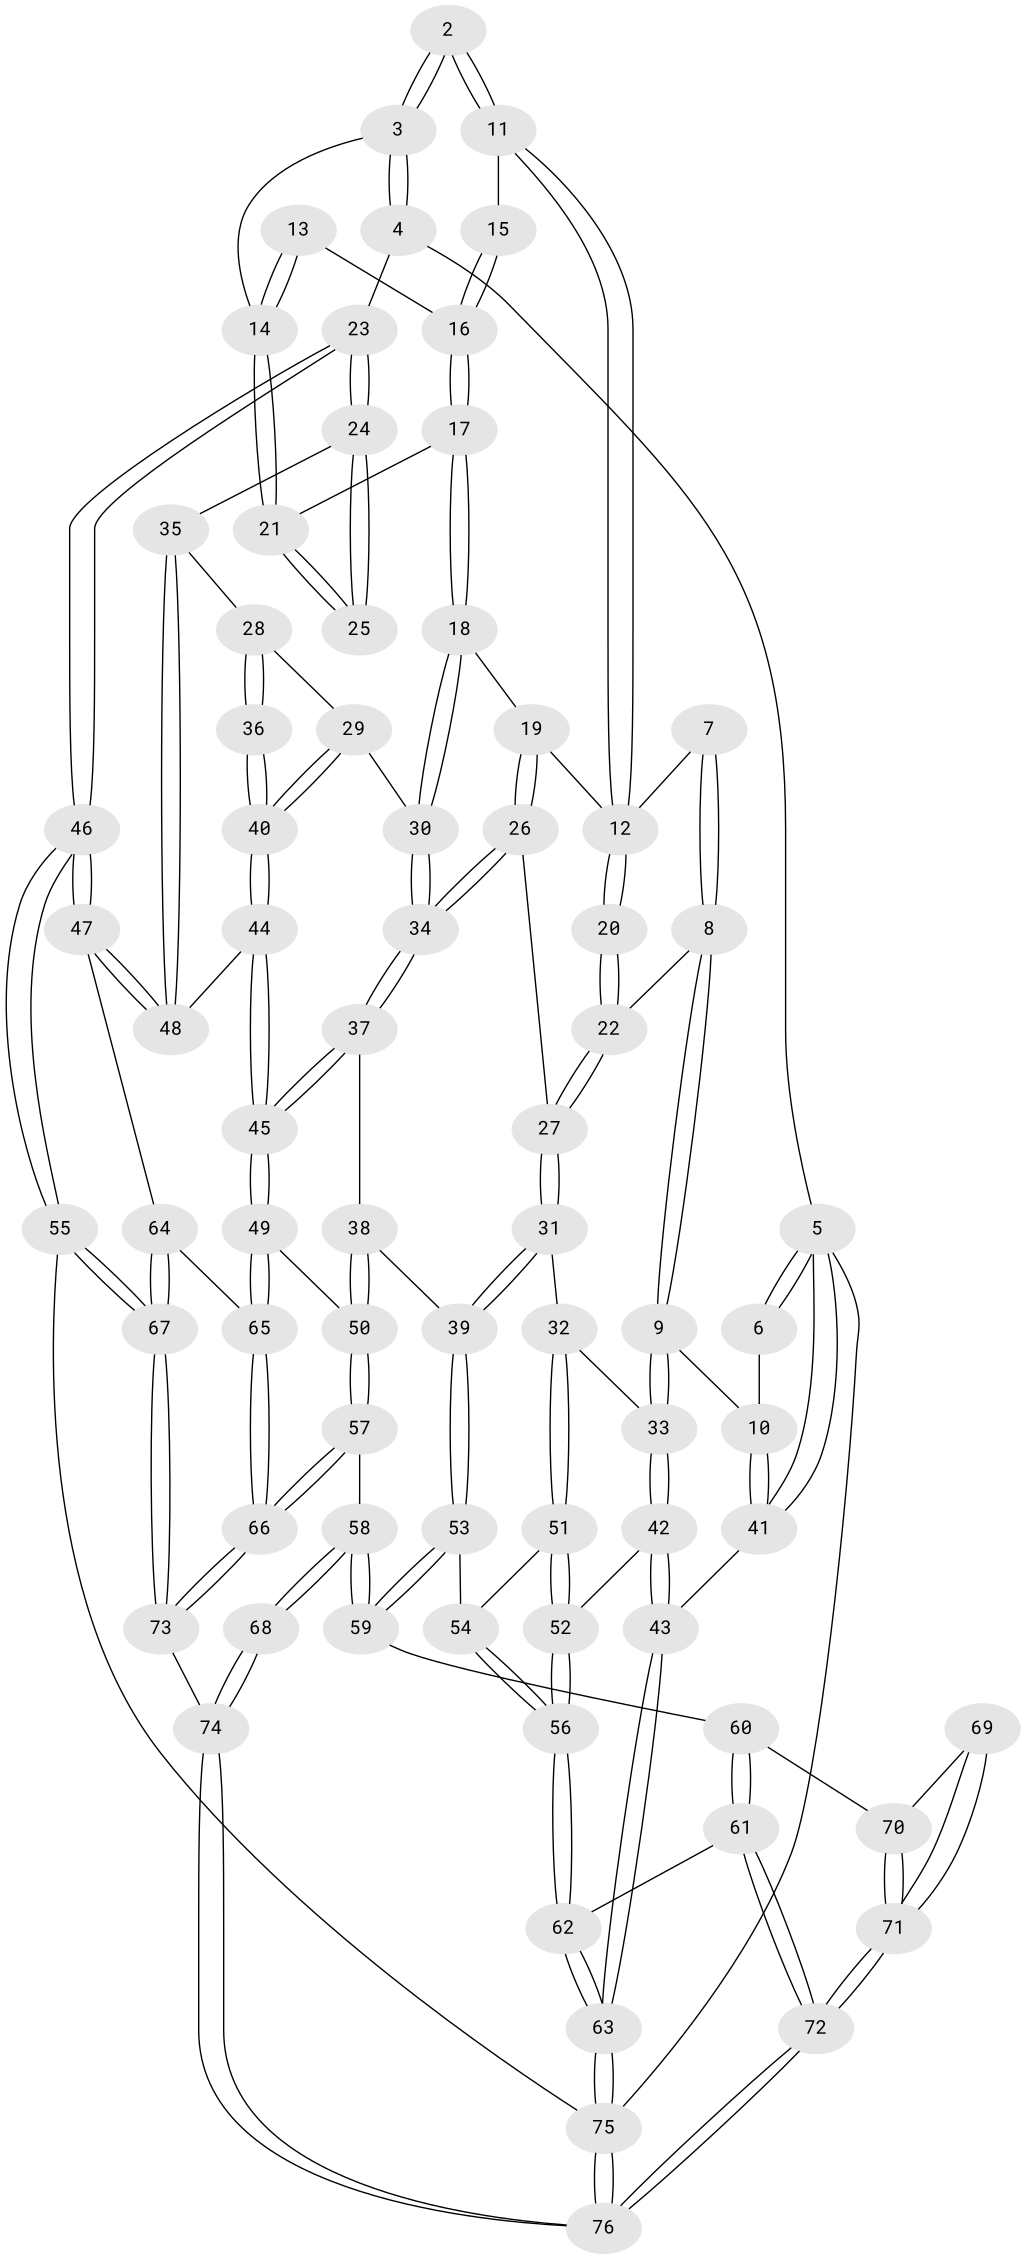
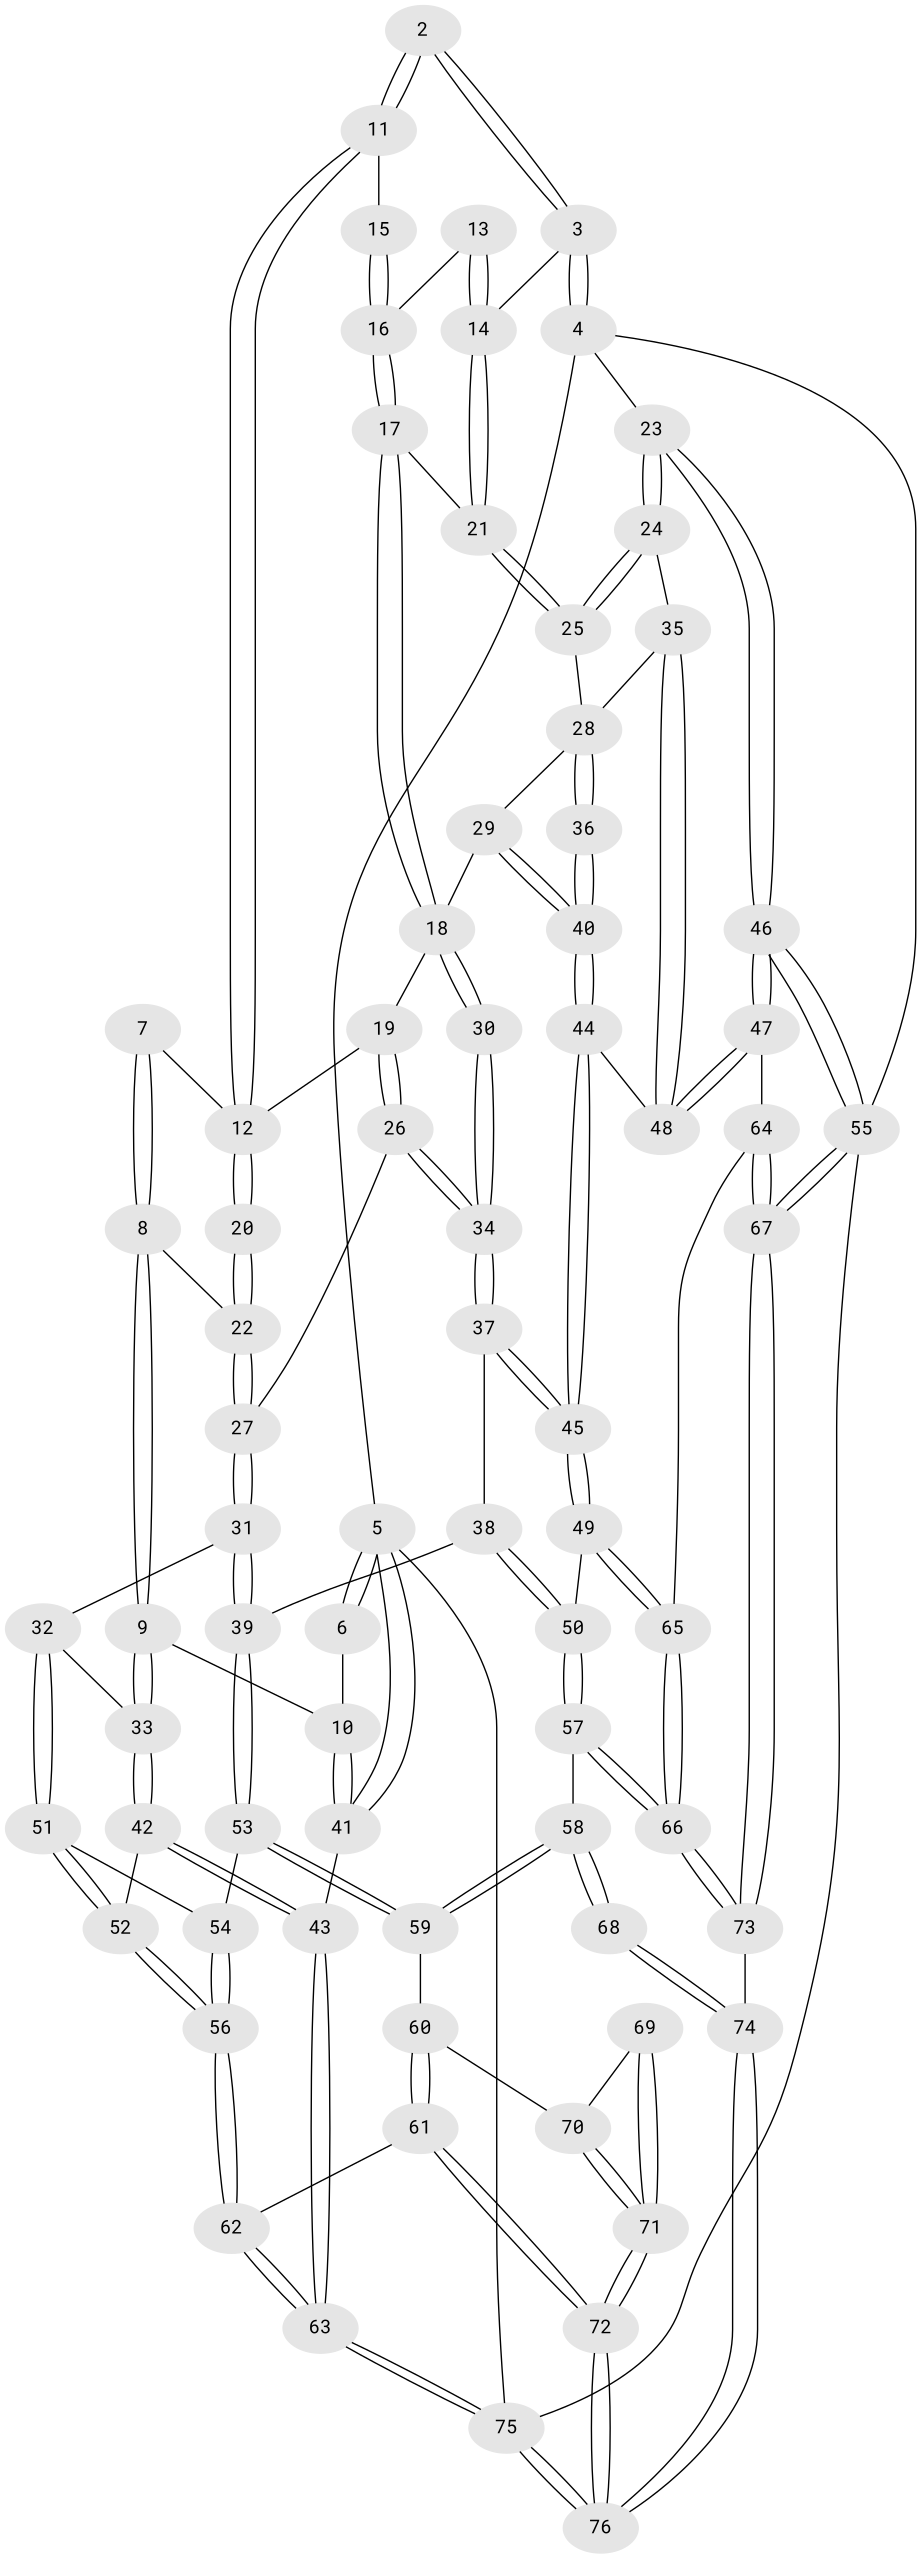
edge "4" -- "55": added
edge "25" -- "28": added
edge "29" -- "30": now "29" -- "18"
